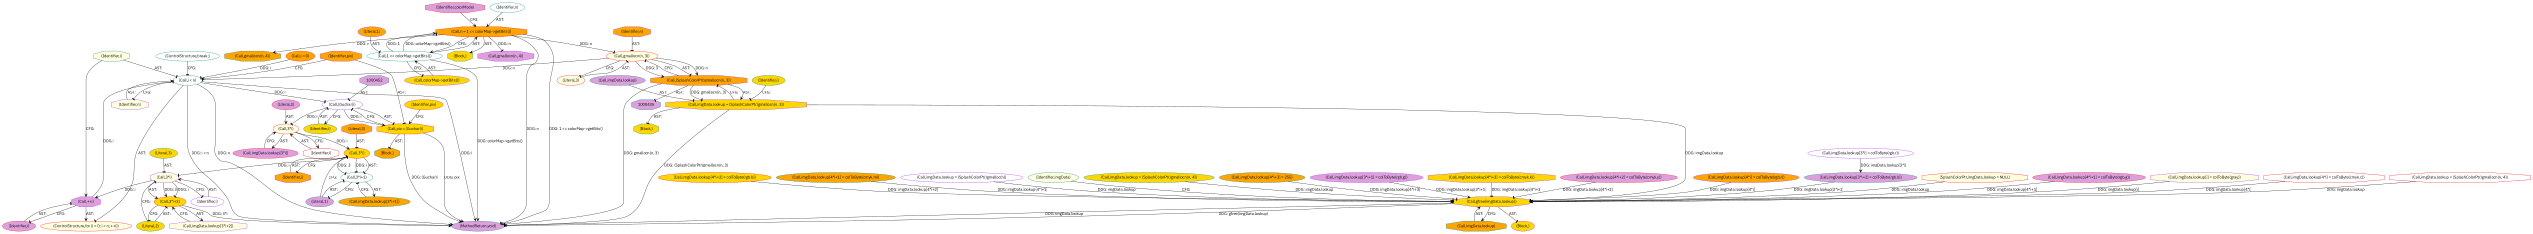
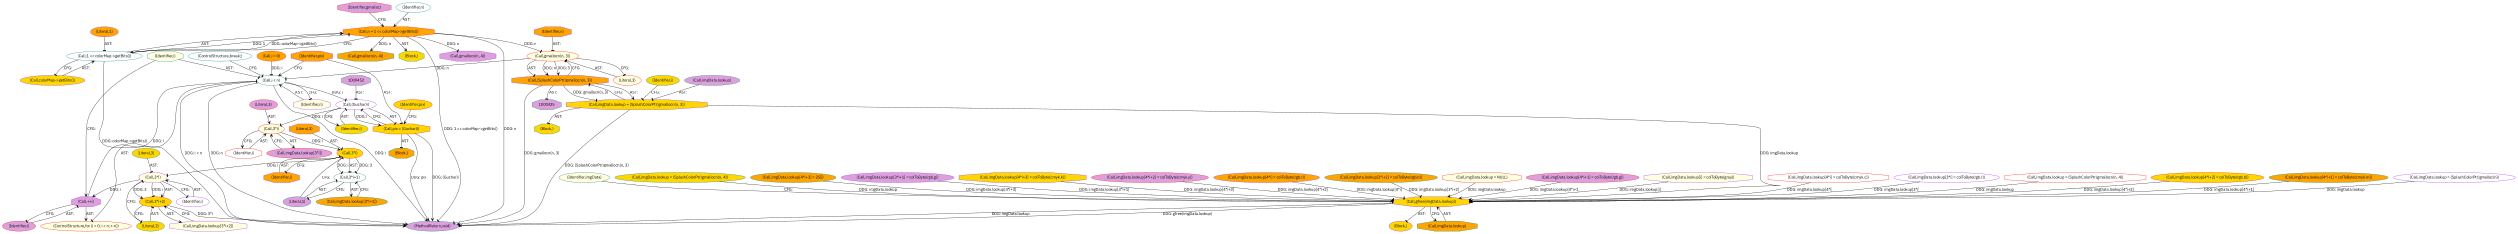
node "(Identifier,colorMode)": label "(Identifier,colorMode)" -> "(Identifier,gmalloc)"
edge "(Call,imgData.lookup[3*i] = colToByte(rgb.r))" -> "(Call,imgData.lookup[3*i+2] = colToByte(rgb.b))": now "(Call,imgData.lookup[3*i] = colToByte(rgb.r))" -> "(Call,gfree(imgData.lookup))"
node "(Call,imgData.lookup[3*i+2] = colToByte(rgb.b))": fillcolor plum -> orange
node "(SplashColorPtr,imgData.lookup = NULL)": label "(SplashColorPtr,imgData.lookup = NULL)" -> "(Call,imgData.lookup = NULL)"
